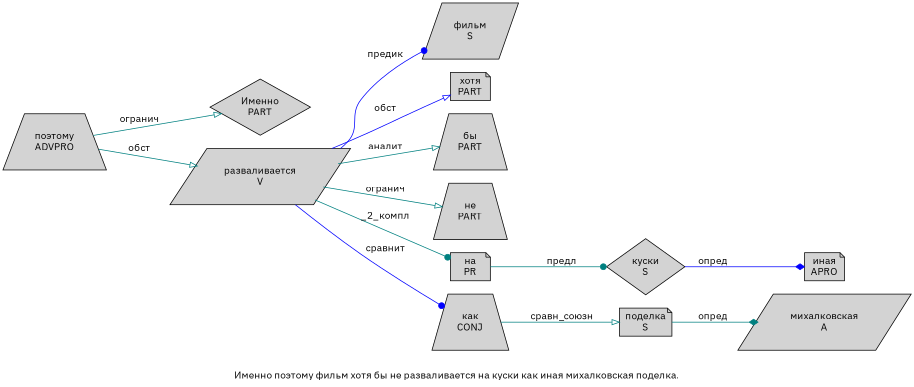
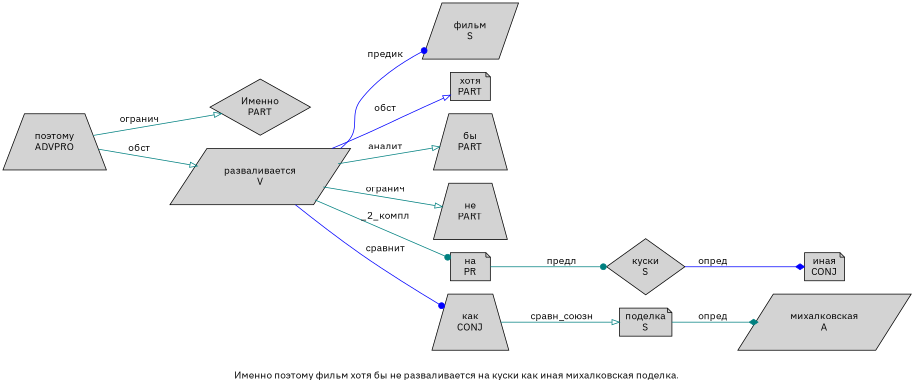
node "иная APRO": label "иная APRO" -> "иная CONJ"
